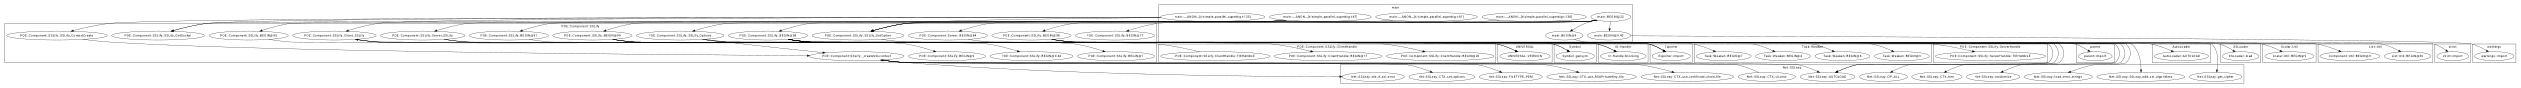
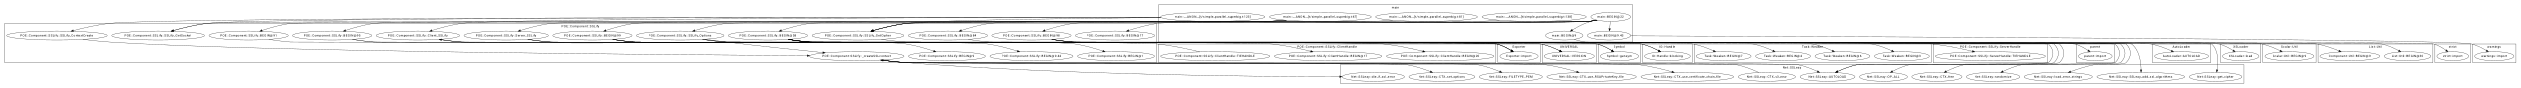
node "POE::Component::Server::BEGIN@84": label "POE::Component::Server::BEGIN@84" -> "POE::Component::SSLify::BEGIN@84"
edge "POE::Component::SSLify::Client_SSLify" -> "Exporter::import": now "POE::Component::SSLify::BEGIN@95" -> "Exporter::import"
